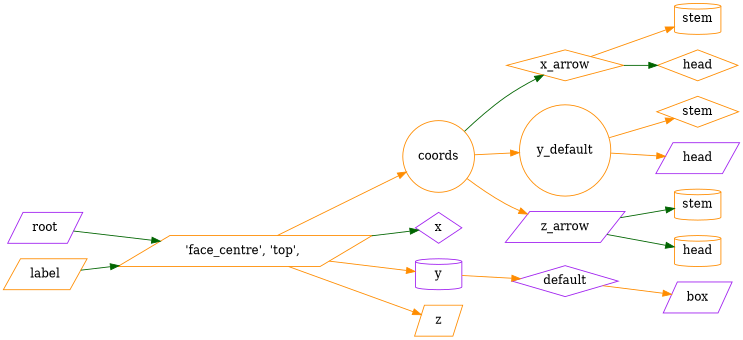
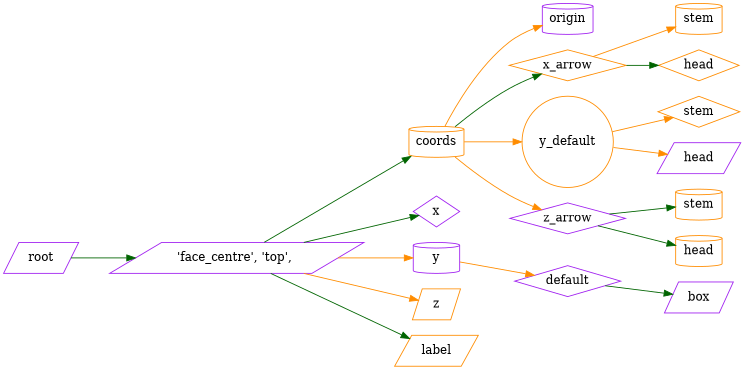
node "origin": added
node "coords": shape circle -> cylinder
edge "'face_centre', 'top'," -> "coords": color darkorange -> darkgreen
node "z_arrow": shape parallelogram -> diamond
node "'face_centre', 'top',": color darkorange -> purple
edge "label" -> "'face_centre', 'top',": reversed
edge "default" -> "box": color darkorange -> darkgreen
